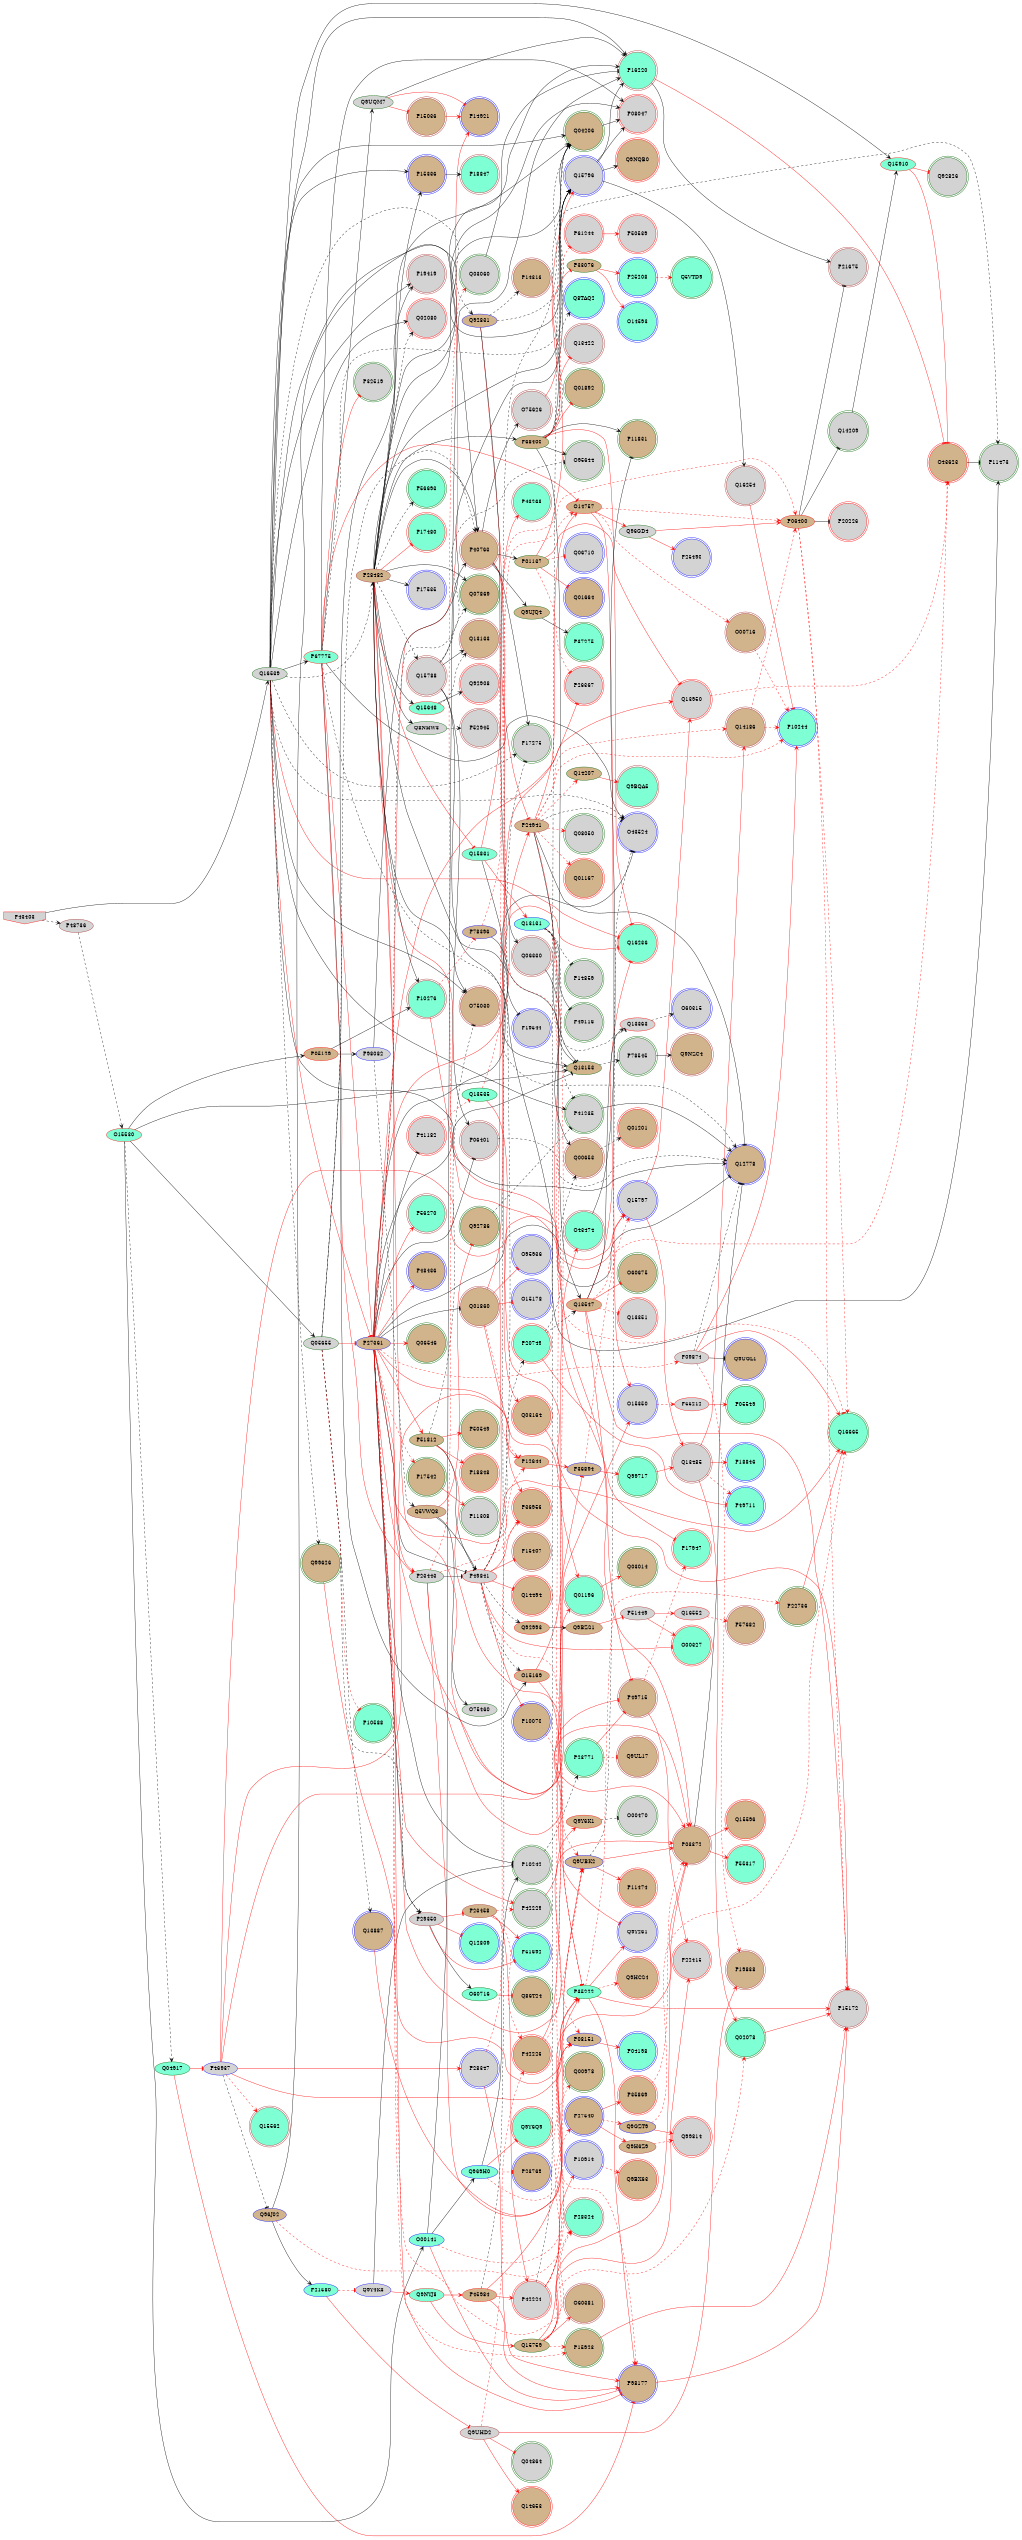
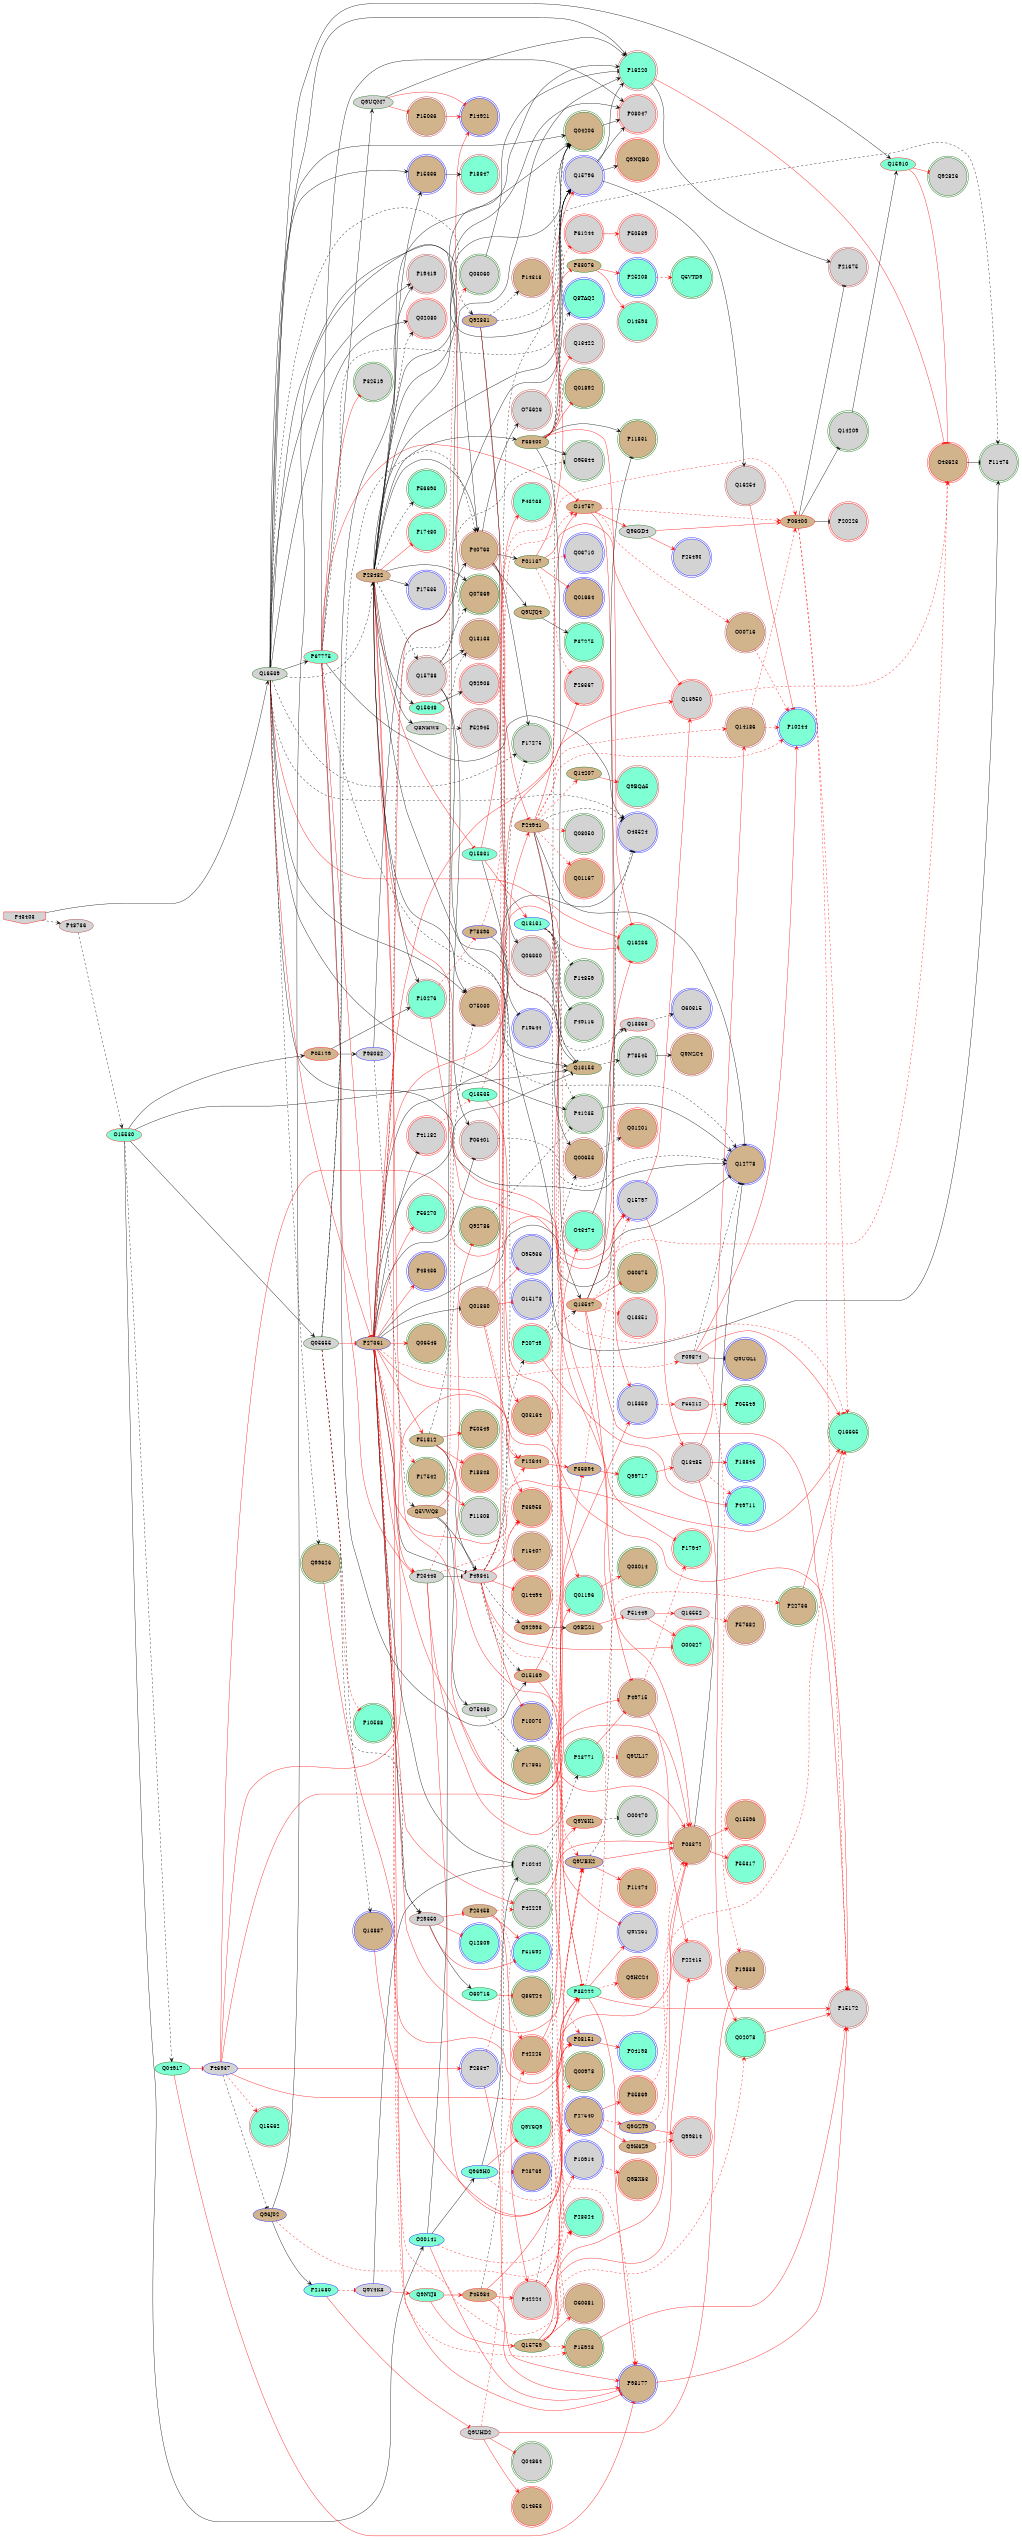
node "O14593": color blue -> brown
node "P17861": added
